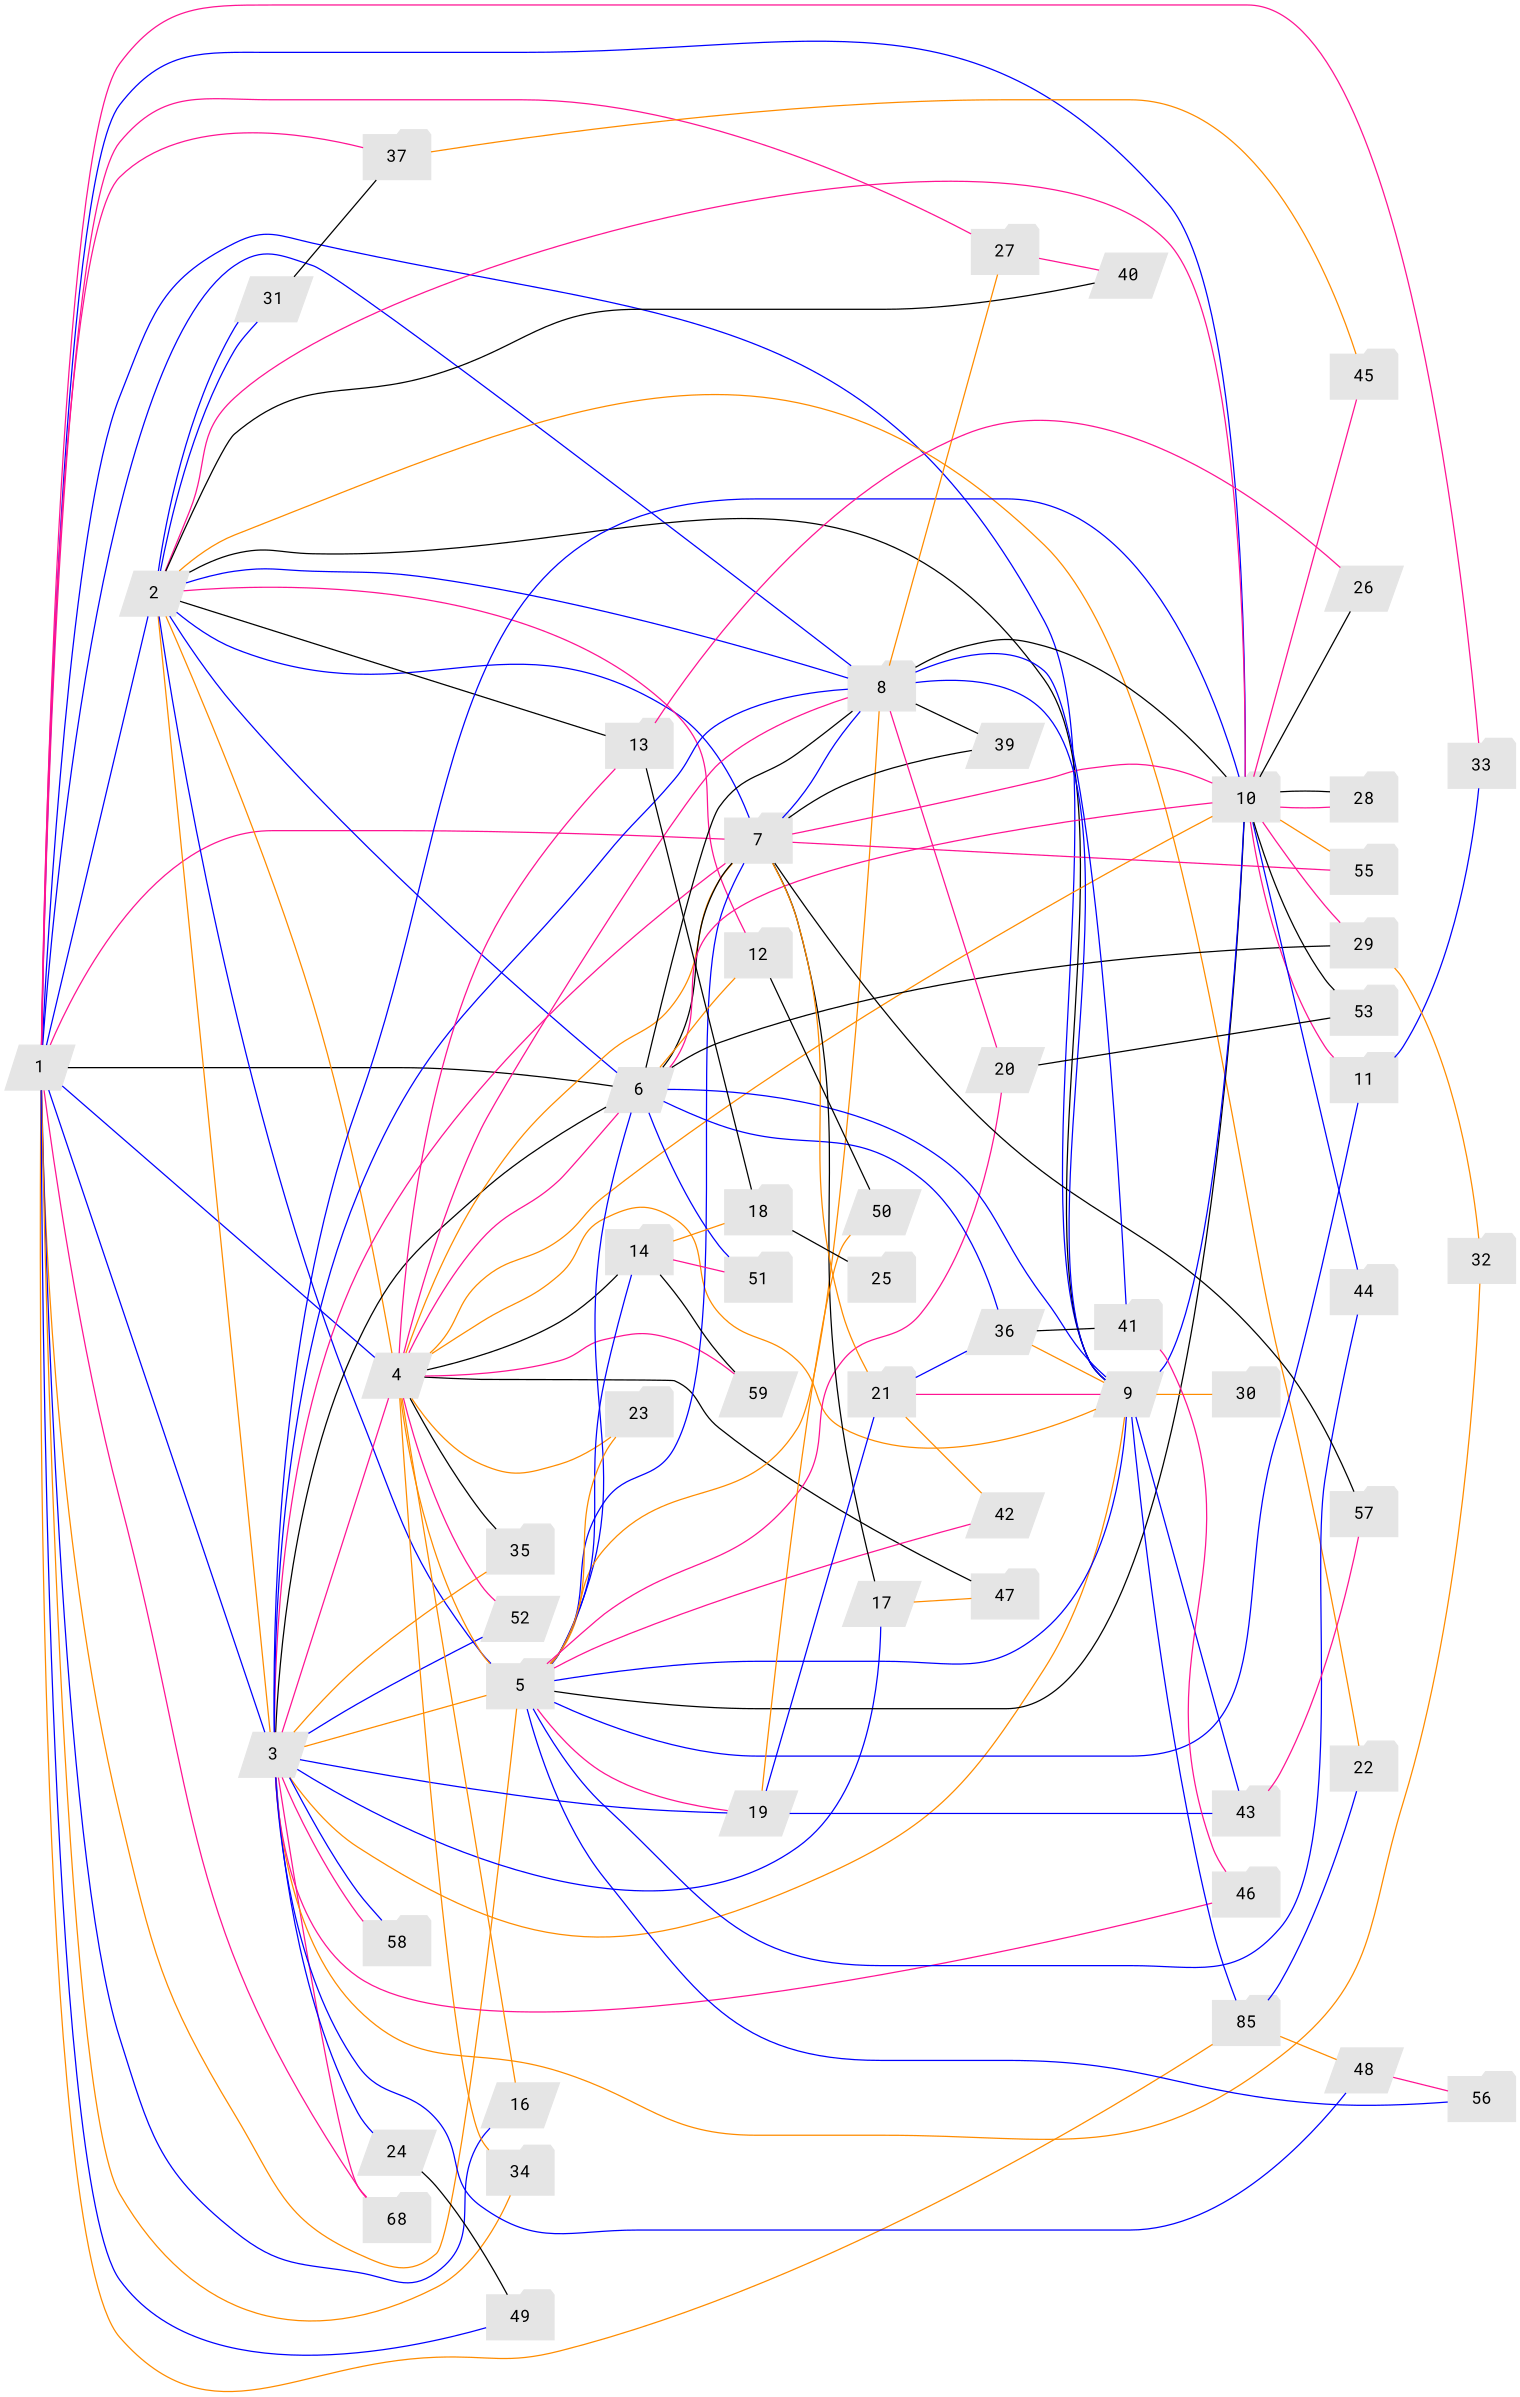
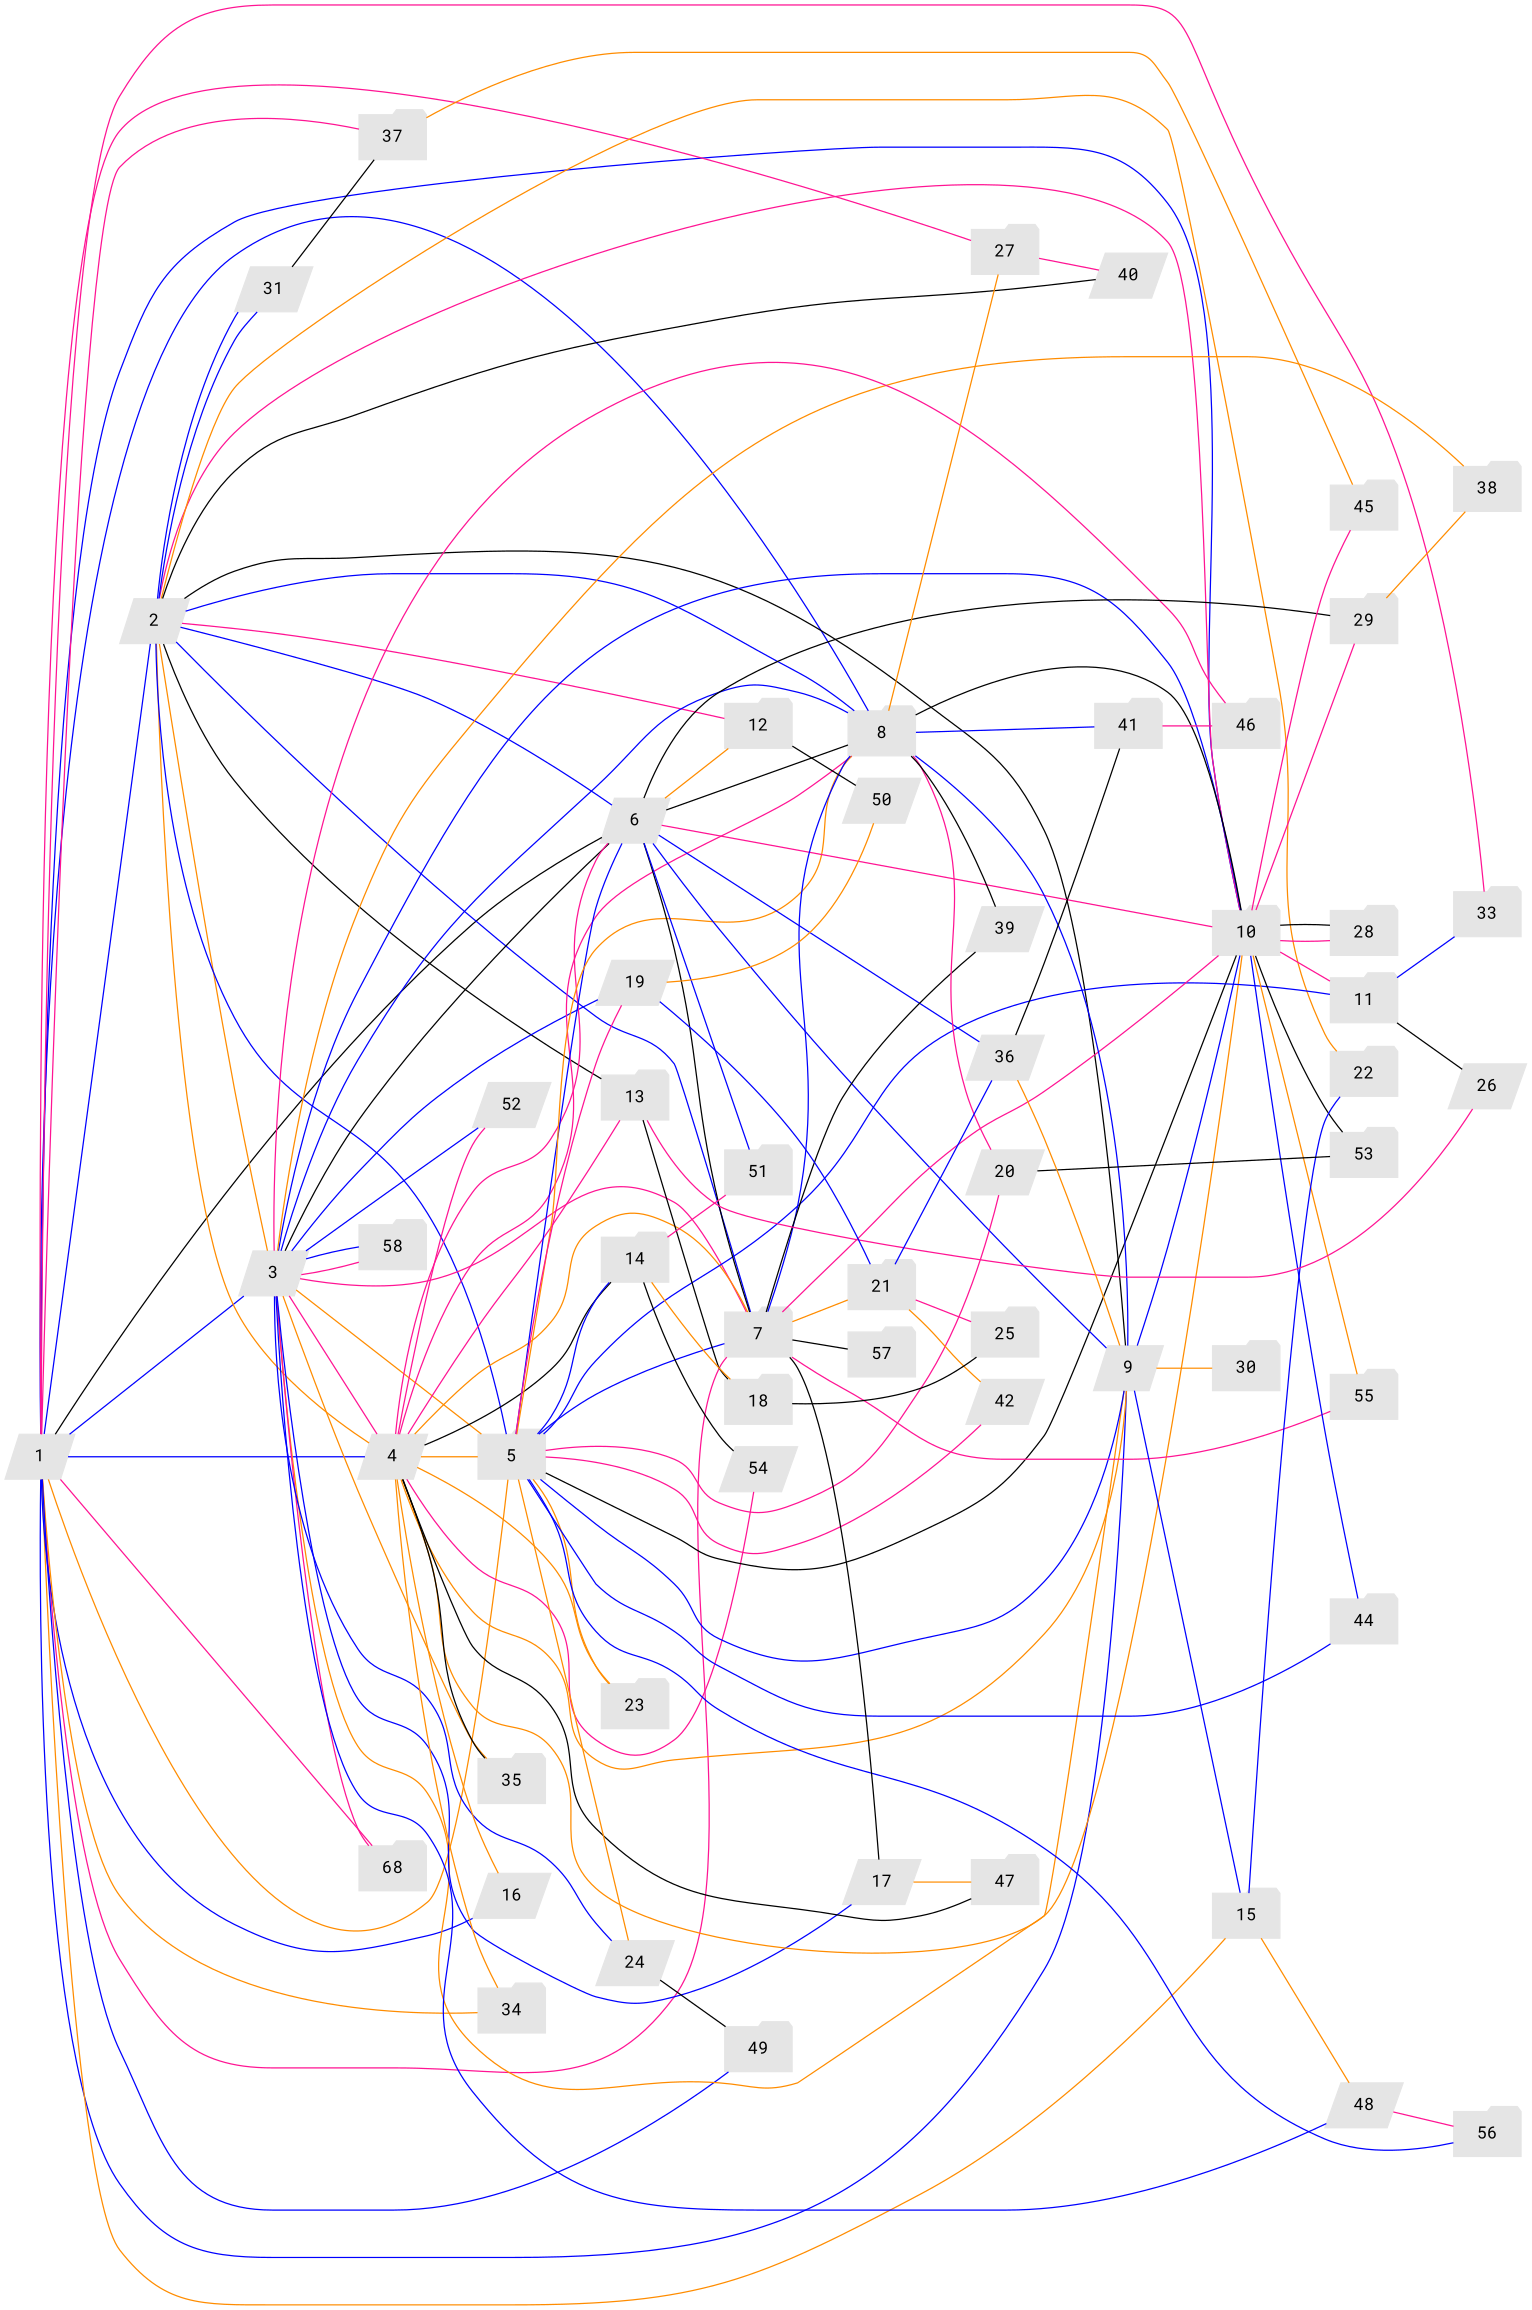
edge "26" -- "10": now "26" -- "11"
node "32": label "32" -> "38"
node "59": label "59" -> "54"
edge "21" -- "9": now "21" -- "25"
edge "5" -- "24": added
node "43": removed
node "85": label "85" -> "15"
